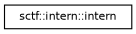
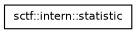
node "sctf::intern::intern": label "sctf::intern::intern" -> "sctf::intern::statistic"
